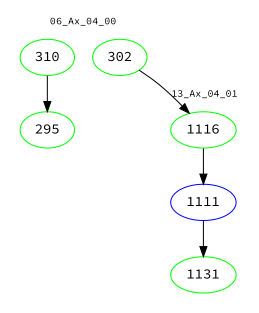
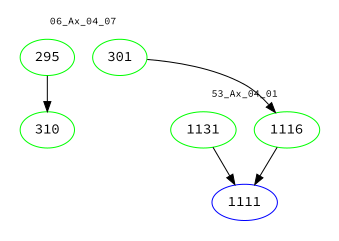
cluster "06_Ax_04_00": label "06_Ax_04_00" -> "06_Ax_04_07"
node "302": label "302" -> "301"
edge "310" -> "295": reversed
cluster "13_Ax_04_01": label "13_Ax_04_01" -> "53_Ax_04_01"
edge "1111" -> "1131": reversed
